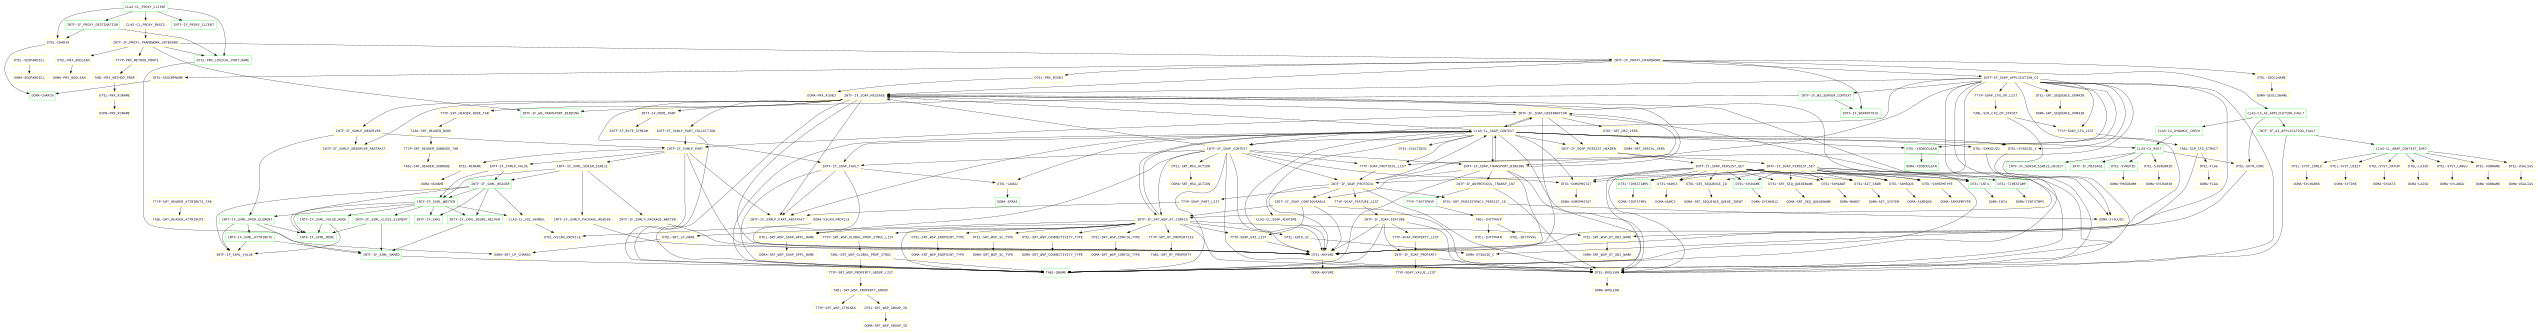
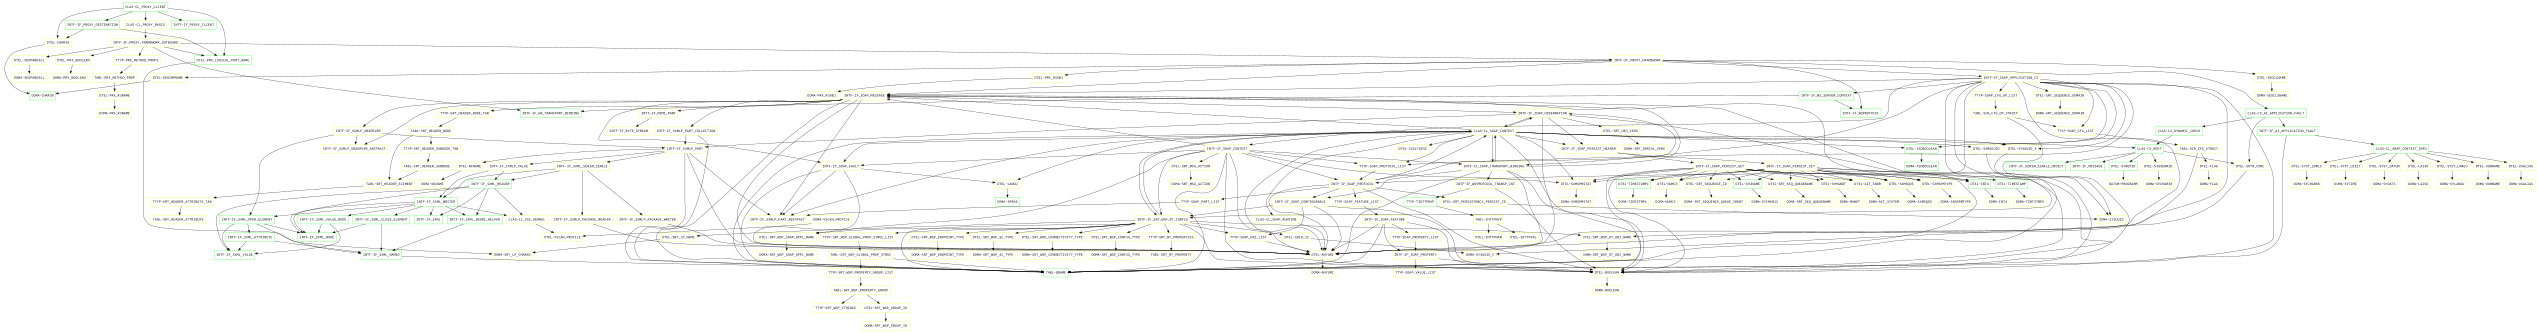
edge "INTF-IF_PROXY_FRAMEWORK_OUTBOUND" -> "DTEL-SEOPARDECL": added
edge "CLAS-CL_SOAP_CONTEXT" -> "INTF-IF_SOAP_CONTEXT": removed
node "TABL-SRT_HEADER_ELEMENT": added
node "DOMA-PROGRAMM": label "DOMA-PROGRAMM" -> "DATUM-PROGRAMM"
edge "INTF-IF_SXML_READER" -> "INTF-IF_SXML_WRITER": removed
node "INTF-IF_SXML_VALUE": color yellow -> green
